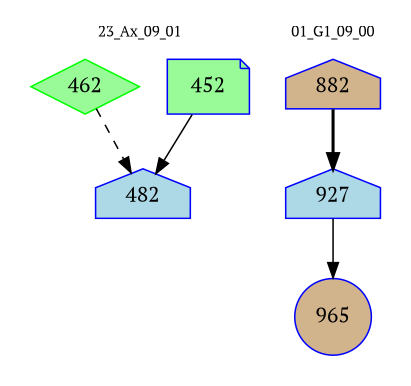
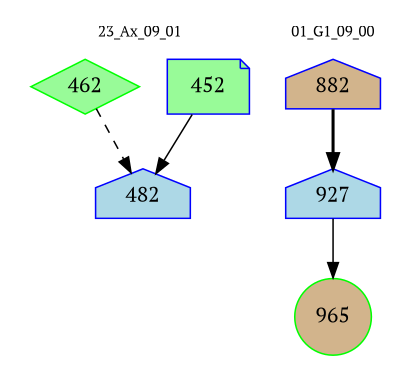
node "965": color blue -> green
